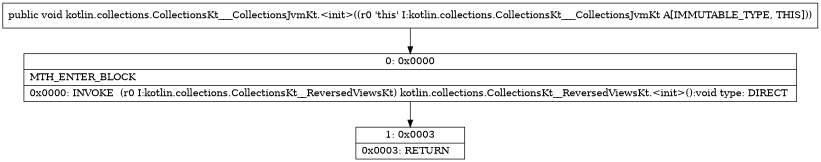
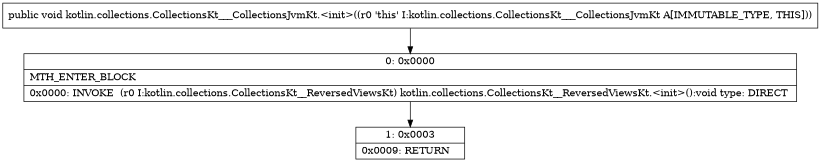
node "1: 0x0003": text "0x0003: RETURN" -> "0x0009: RETURN"
